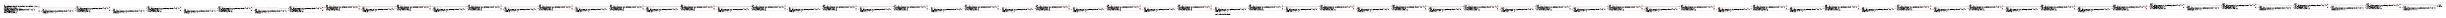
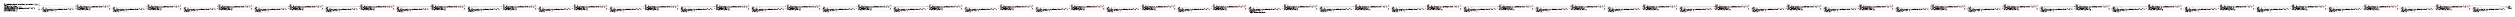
node "%28:": added
node "%158:": added
